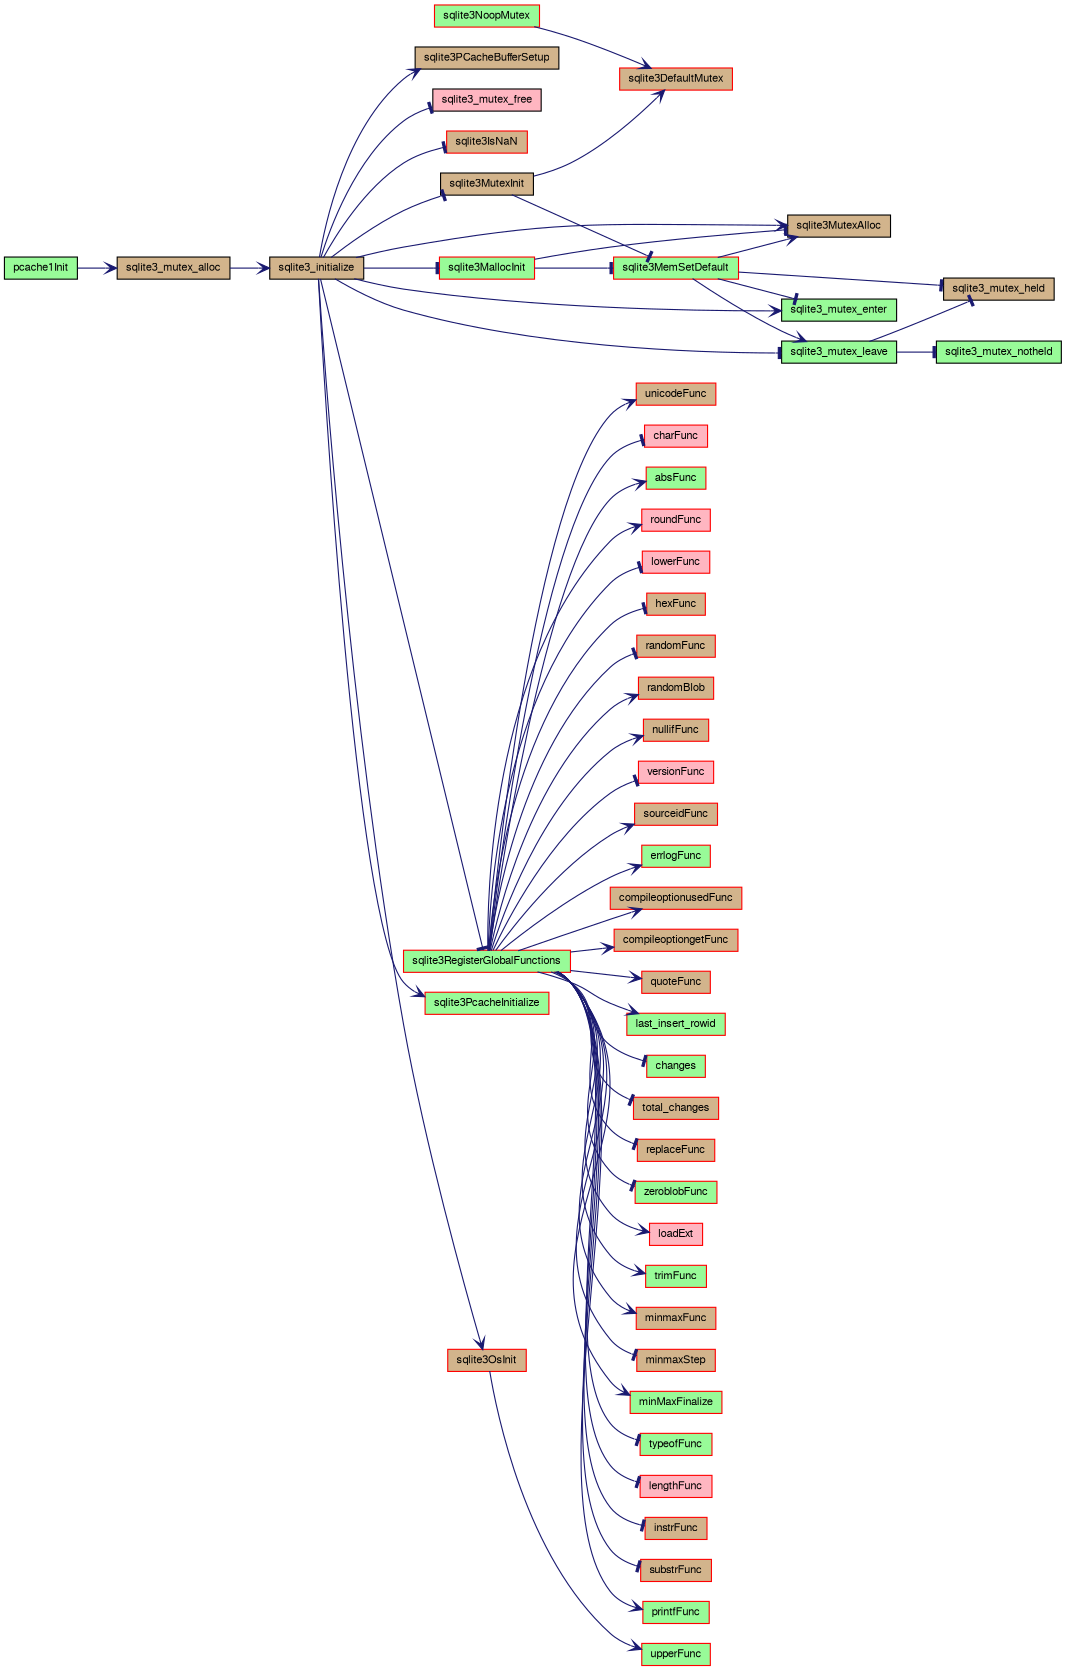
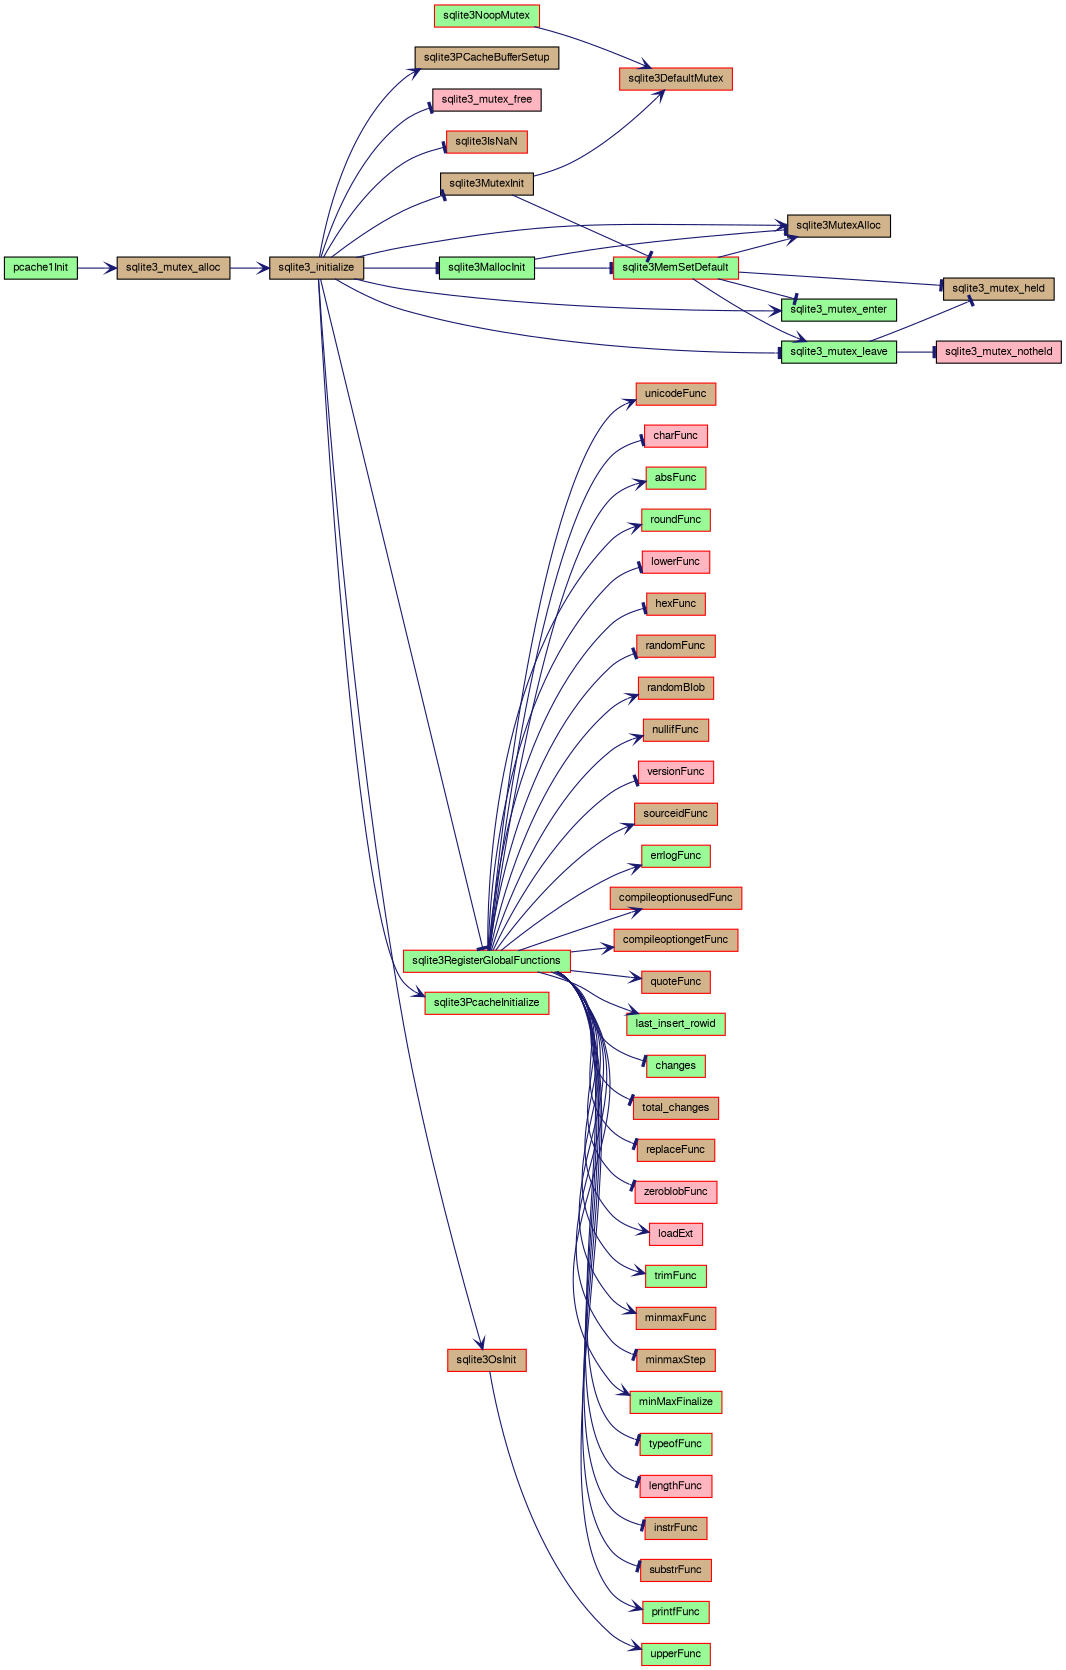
node "sqlite3MallocInit": color red -> black
node "sqlite3_mutex_notheld": fillcolor palegreen -> lightpink
node "roundFunc": fillcolor lightpink -> palegreen
node "zeroblobFunc": fillcolor palegreen -> lightpink
